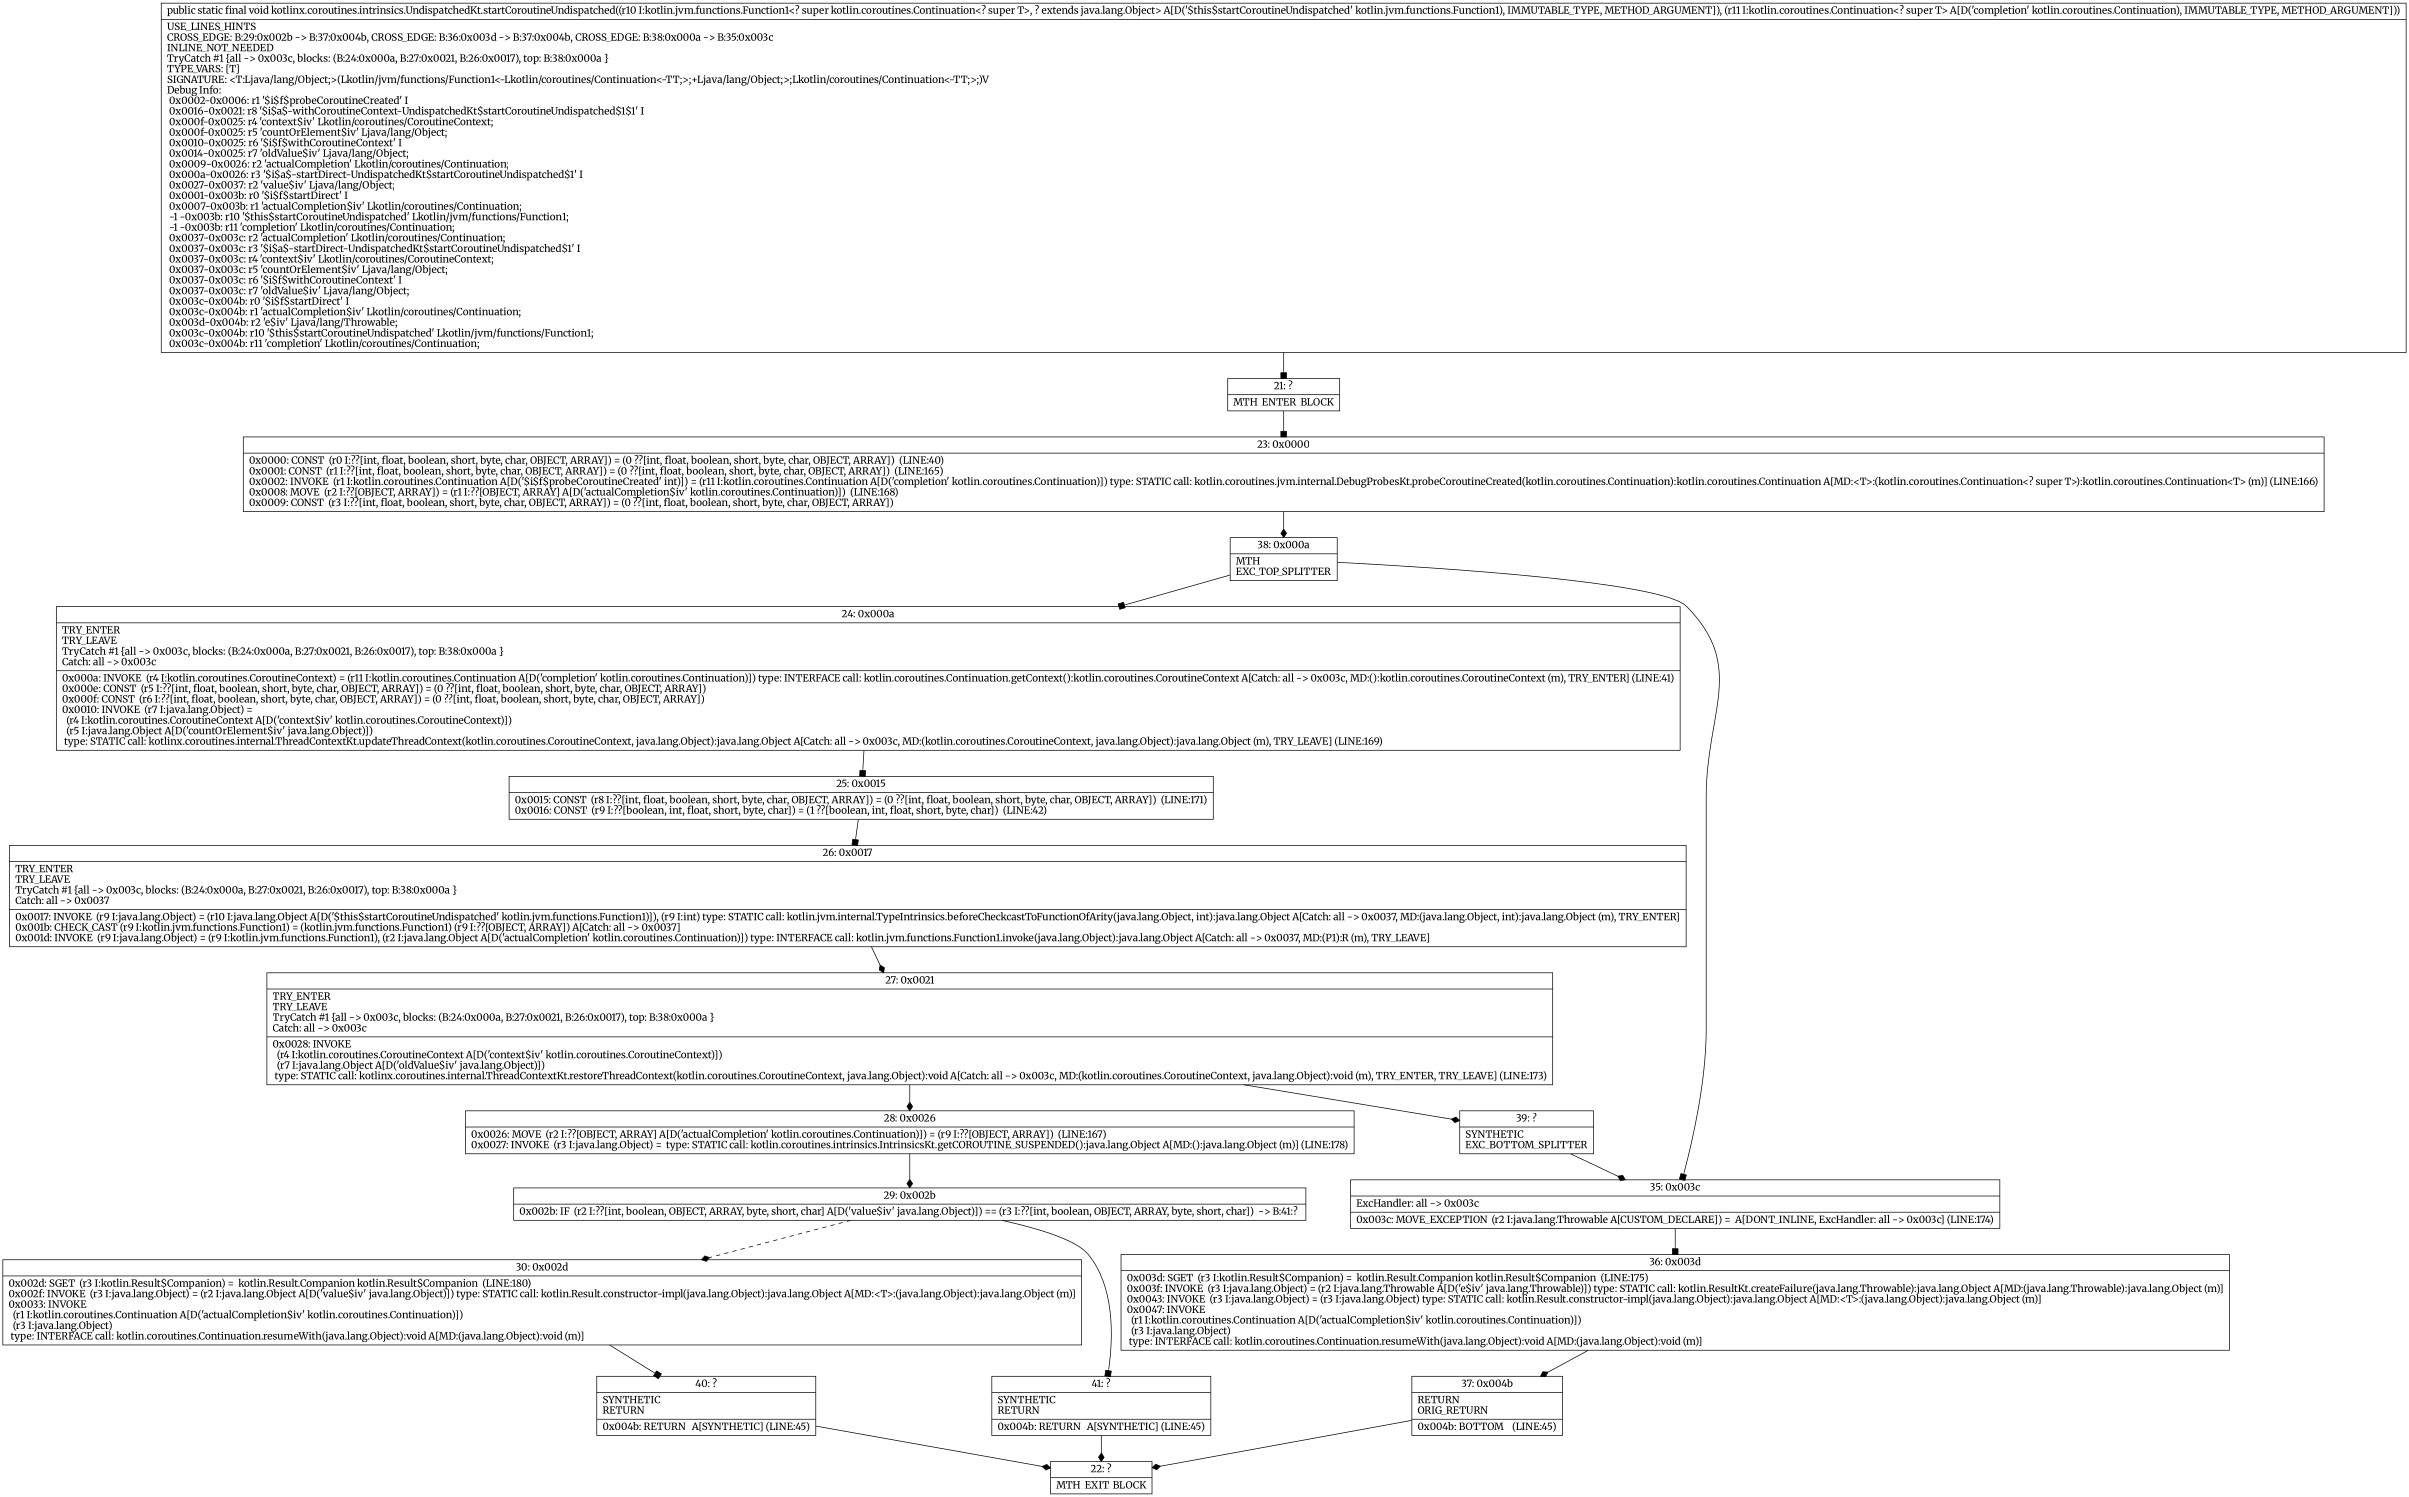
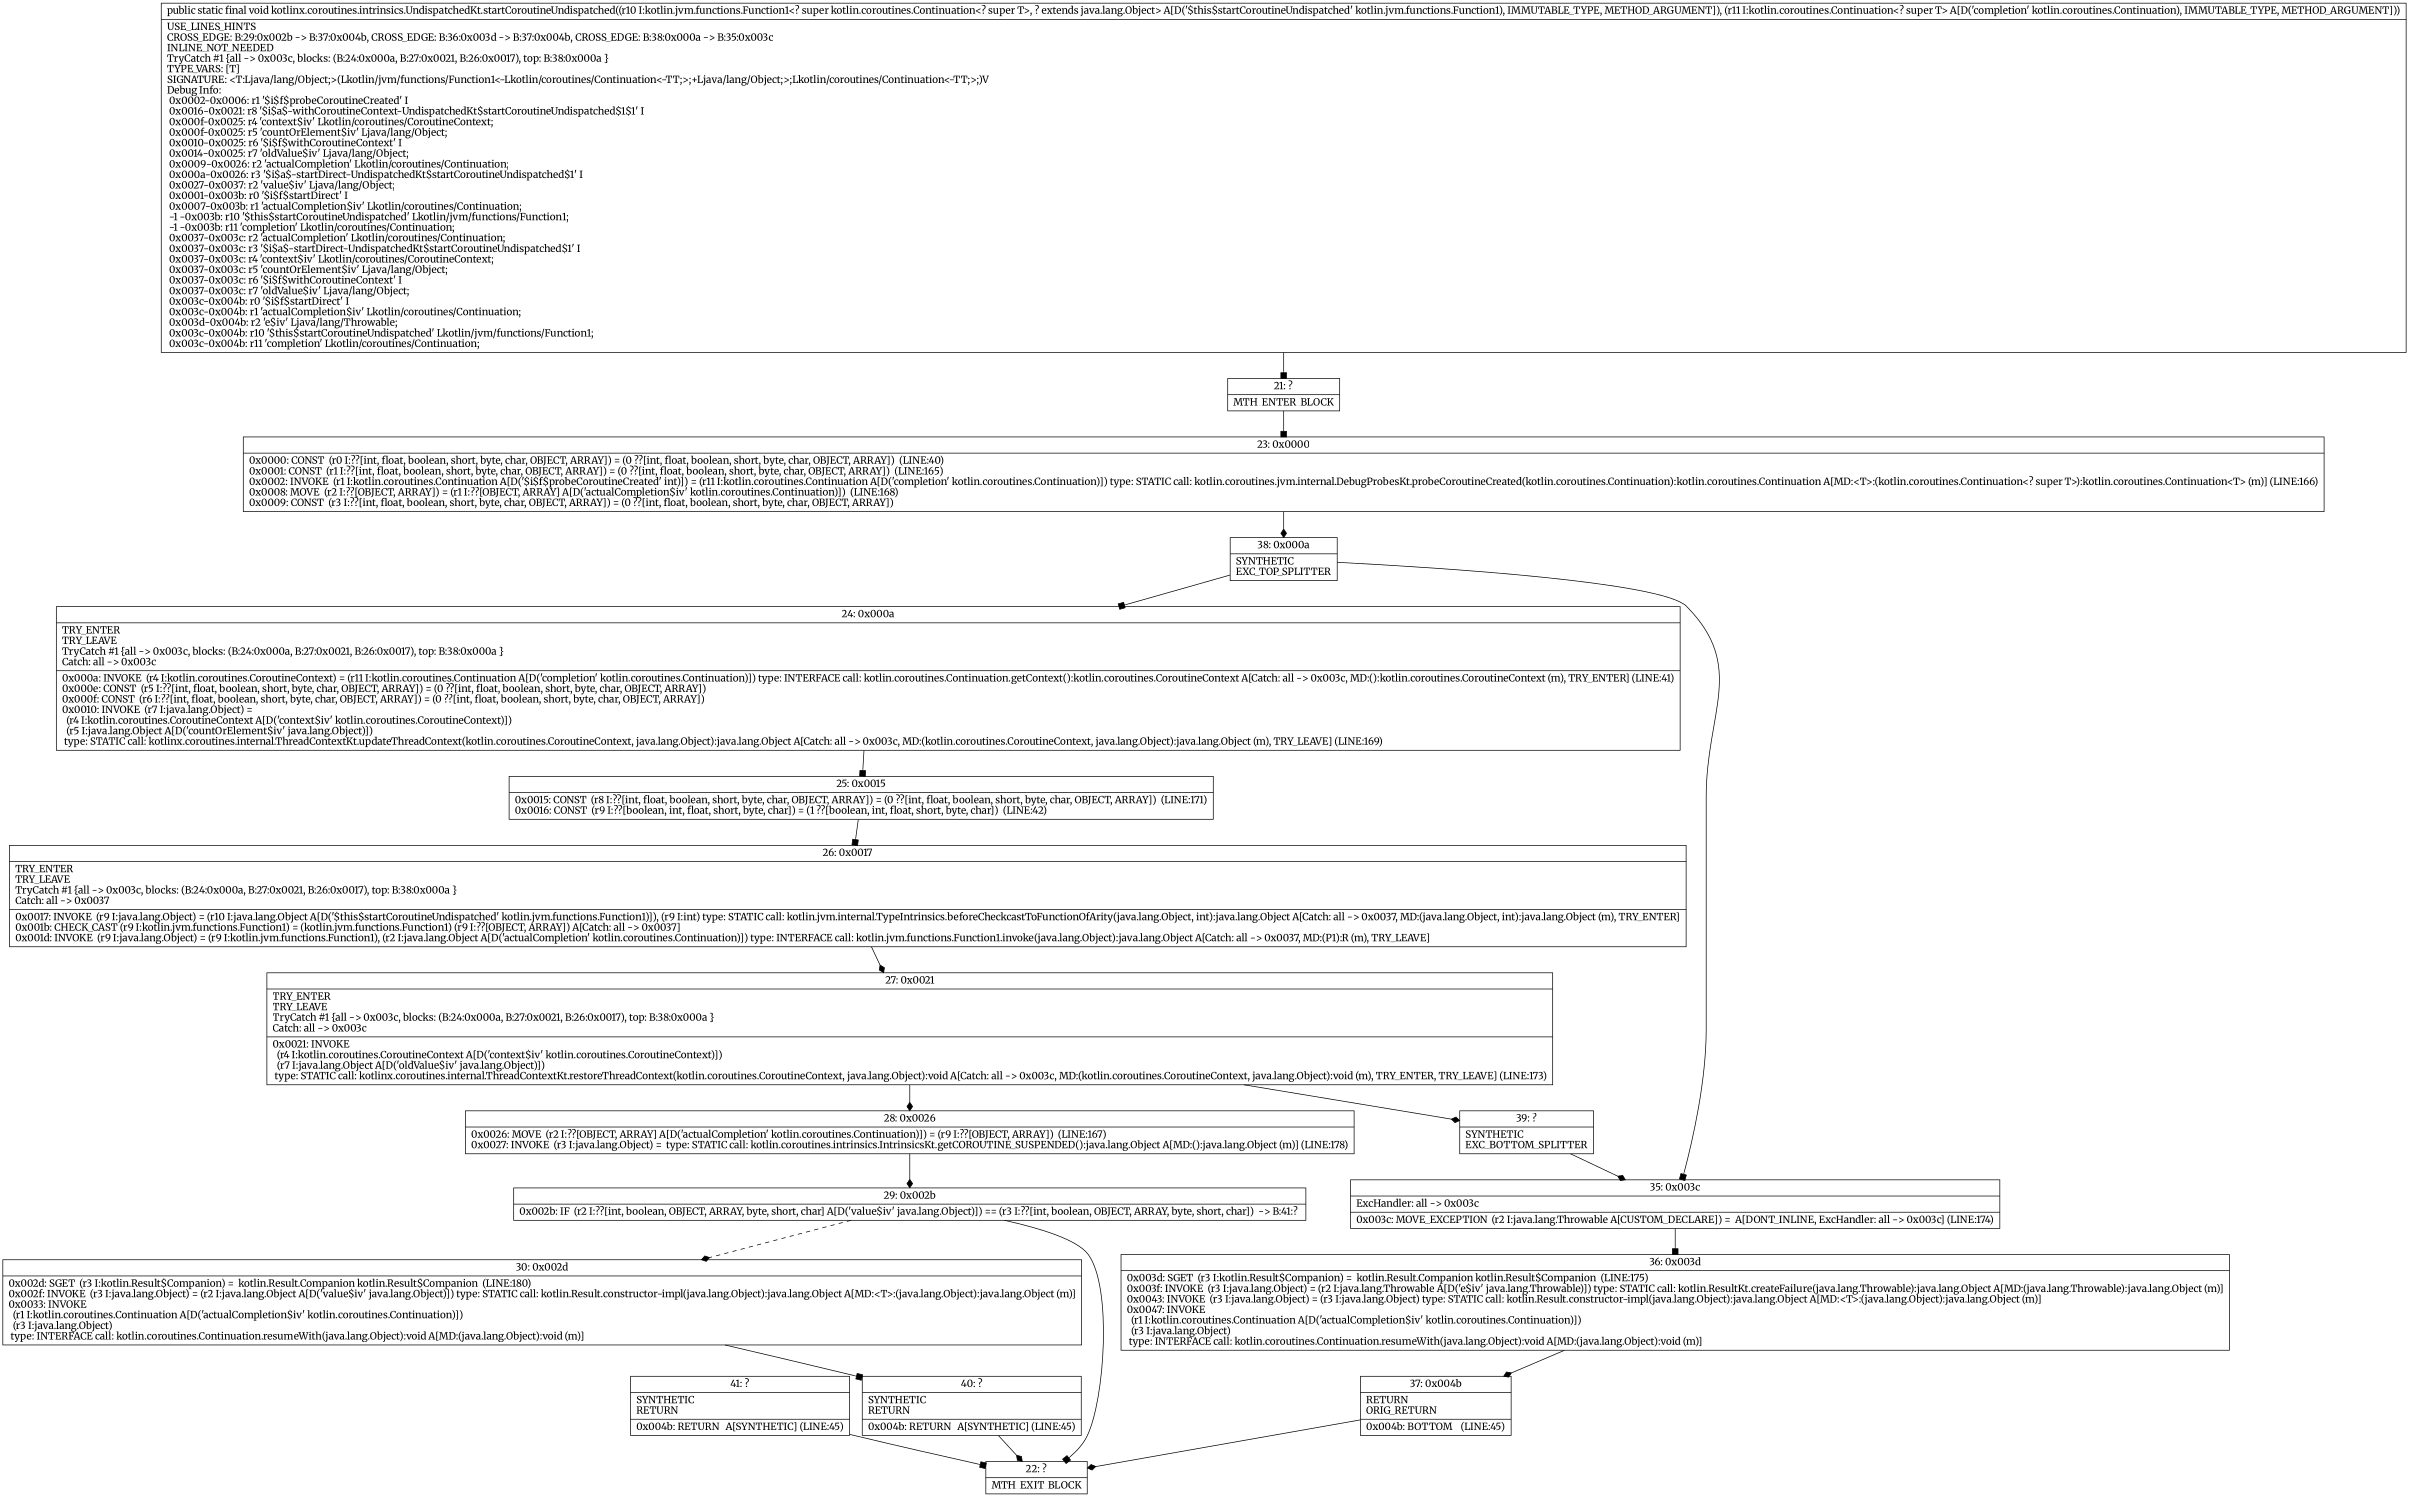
node "38: 0x000a": text "MTH" -> "SYNTHETIC"
node "27: 0x0021": text "0x0028: INVOKE" -> "0x0021: INVOKE"
edge "29: 0x002b" -> "41: ?": now "29: 0x002b" -> "22: ?"
edge "41: ?" -> "22: ?": arrowhead diamond -> box
